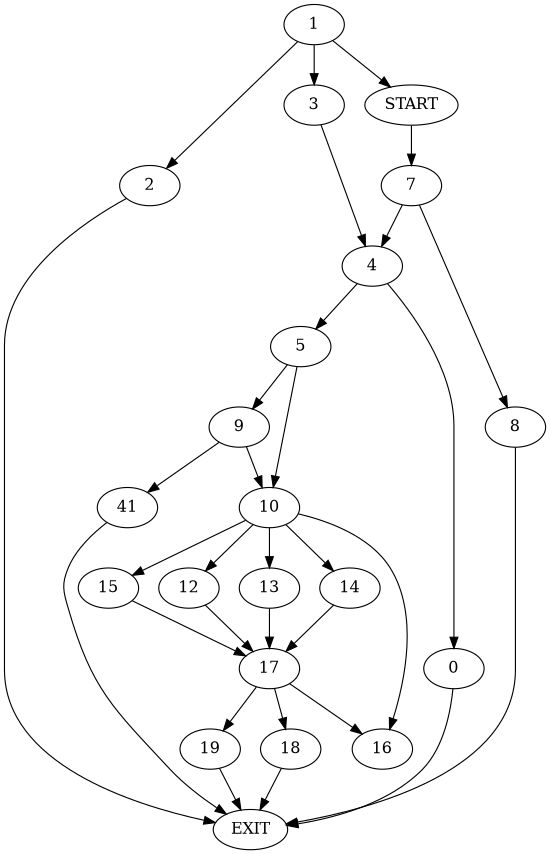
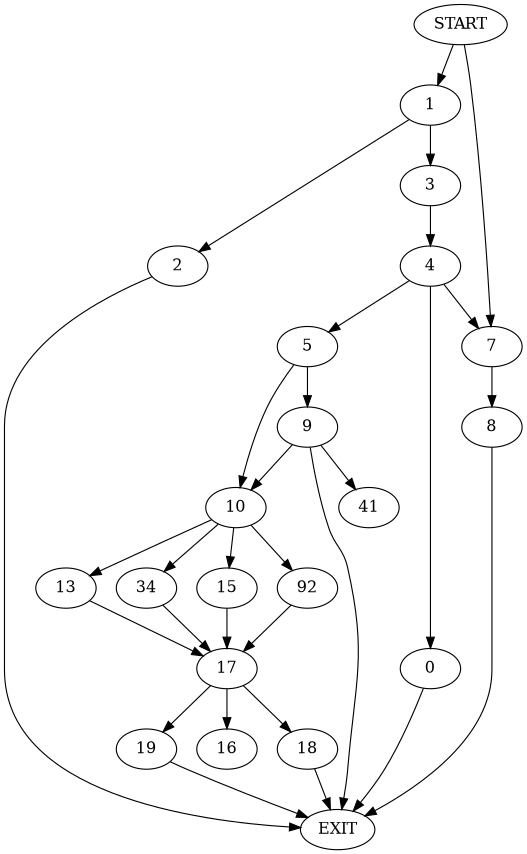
edge "1" -> "START": reversed
edge "7" -> "4": reversed
node "12": label "12" -> "92"
node "14": label "14" -> "34"
edge "10" -> "16": removed
edge "41" -> "EXIT": now "9" -> "EXIT"
